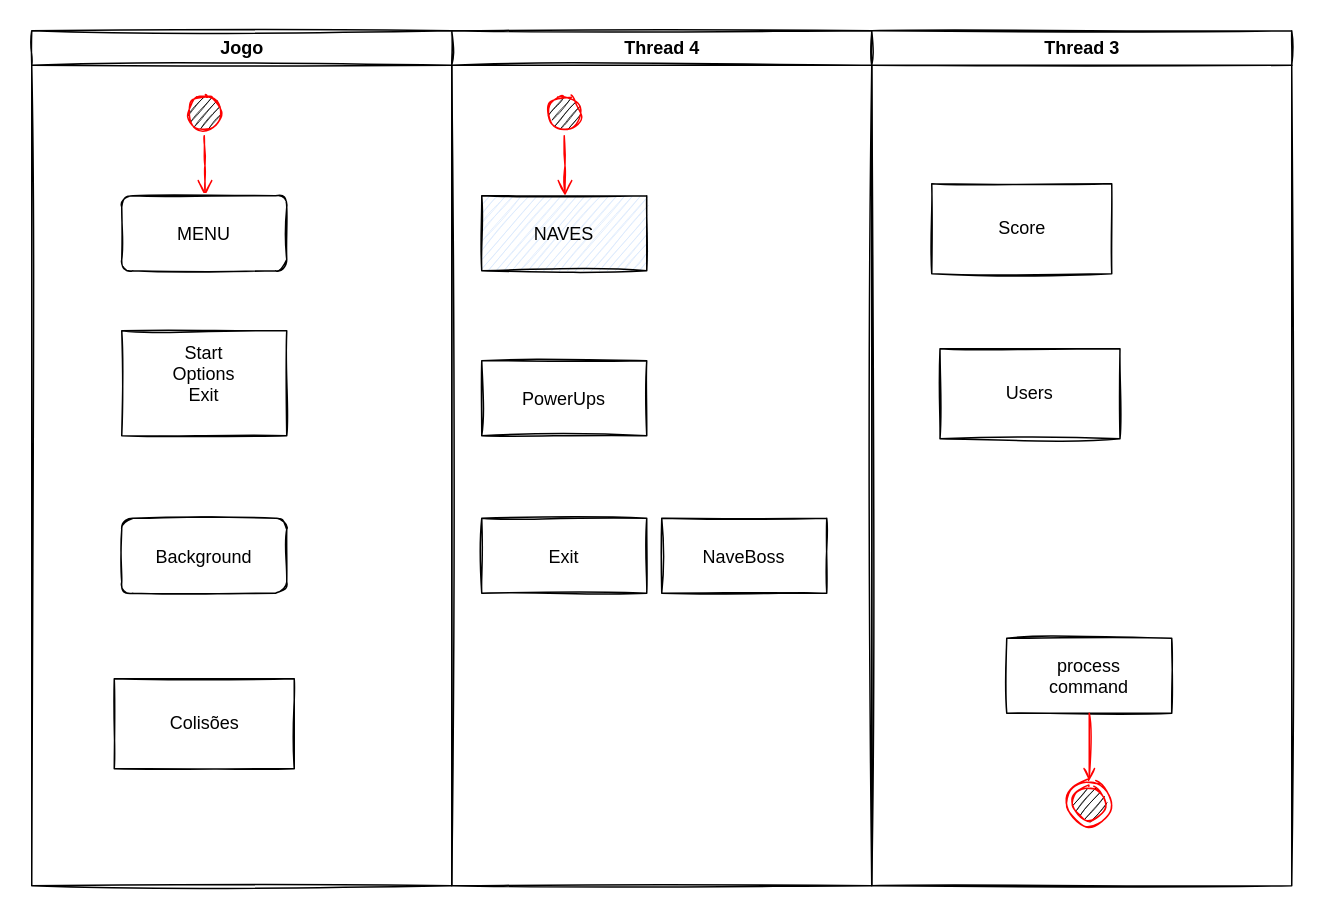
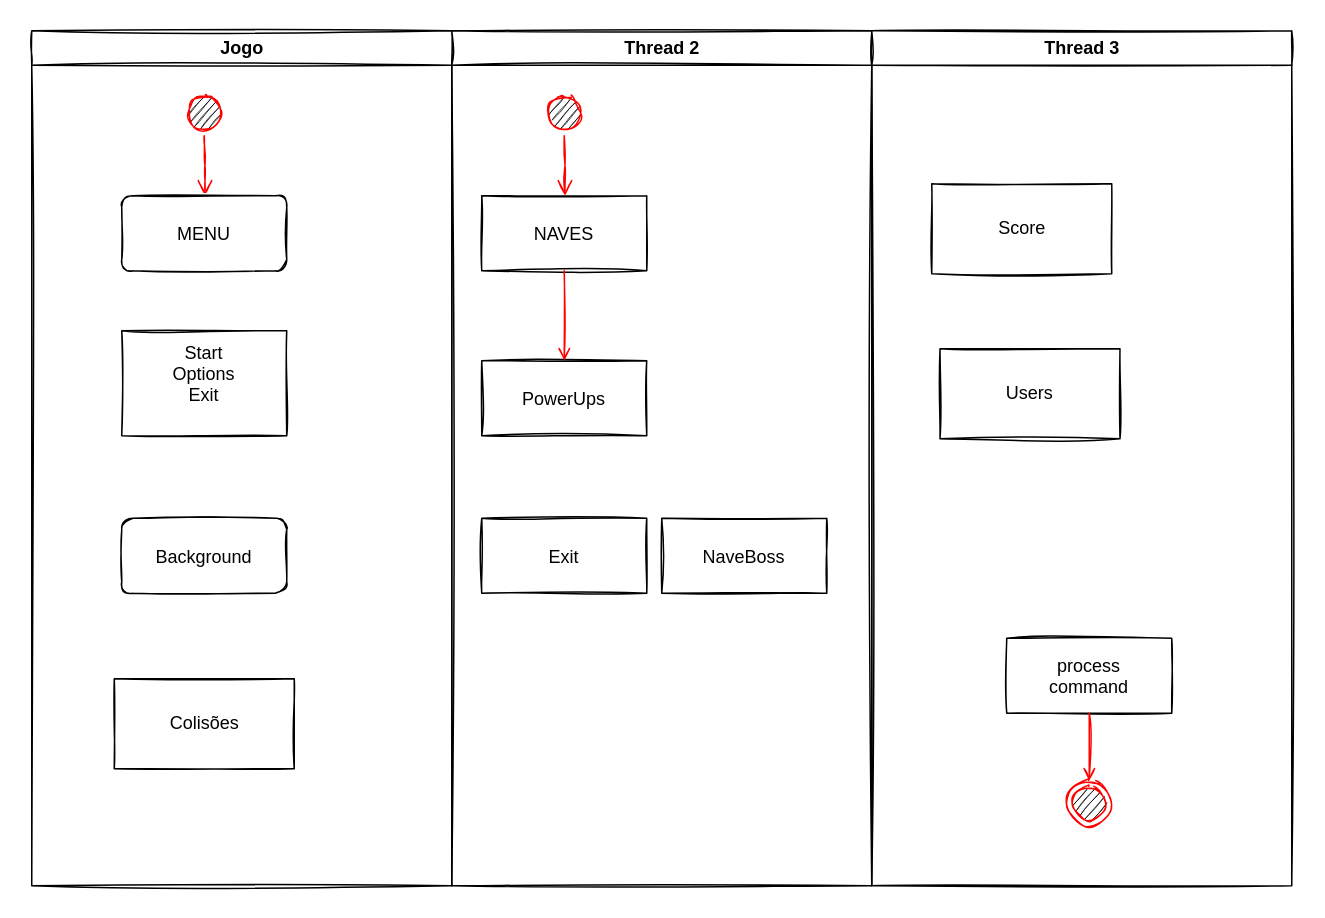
node "Thread 4": label "Thread 4" -> "Thread 2"
node "NAVES": fillcolor #dae8fc -> #ffffff
edge "NAVES" -> "PowerUps": added
